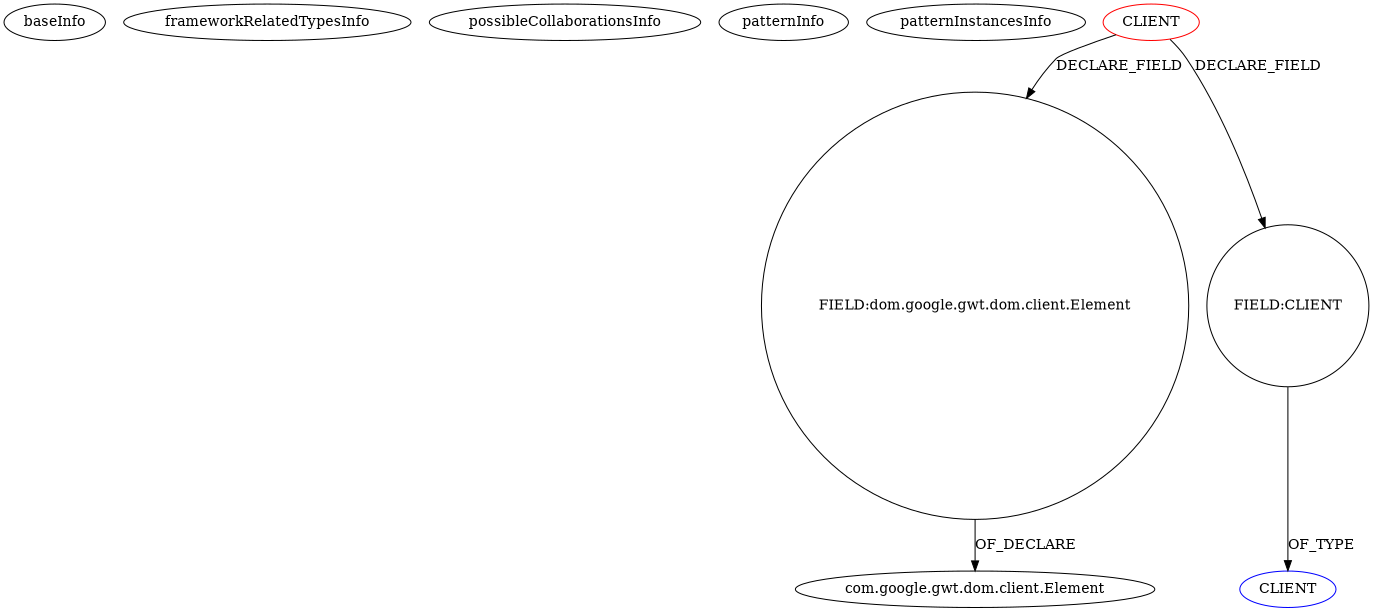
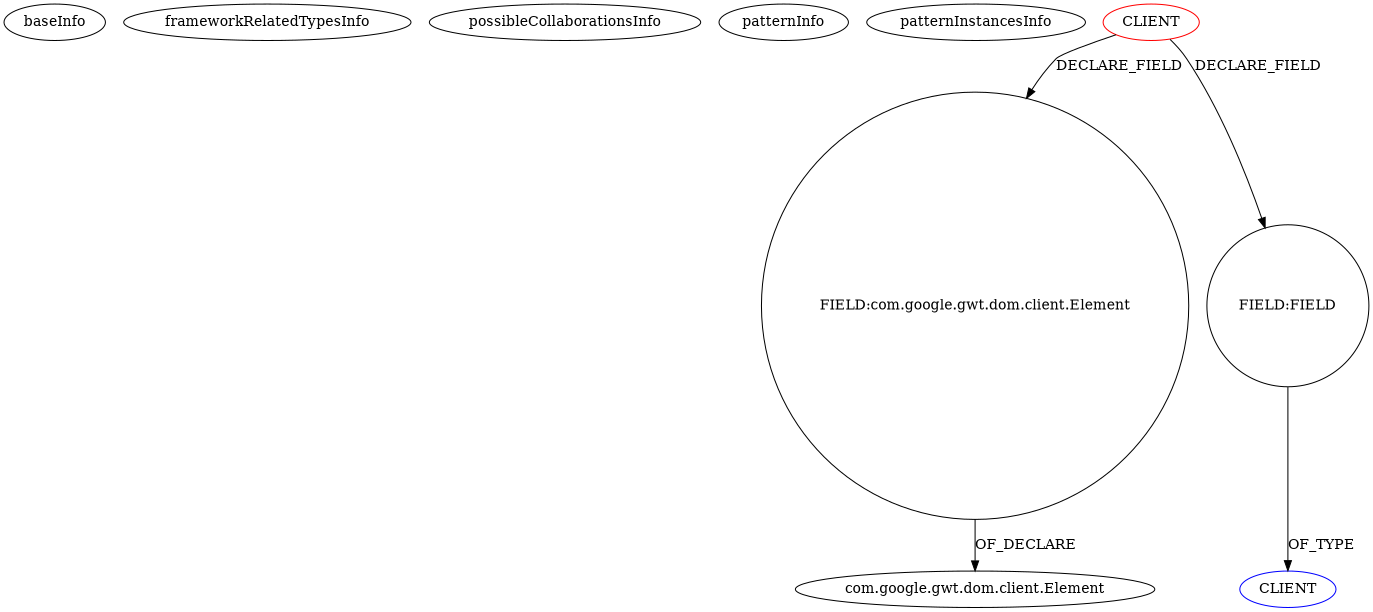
node "FIELD:dom.google.gwt.dom.client.Element": label "FIELD:dom.google.gwt.dom.client.Element" -> "FIELD:com.google.gwt.dom.client.Element"
node "FIELD:CLIENT": label "FIELD:CLIENT" -> "FIELD:FIELD"
